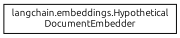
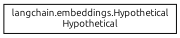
node "langchain.embeddings.Hypothetical DocumentEmbedder": label "langchain.embeddings.Hypothetical DocumentEmbedder" -> "langchain.embeddings.Hypothetical Hypothetical"
